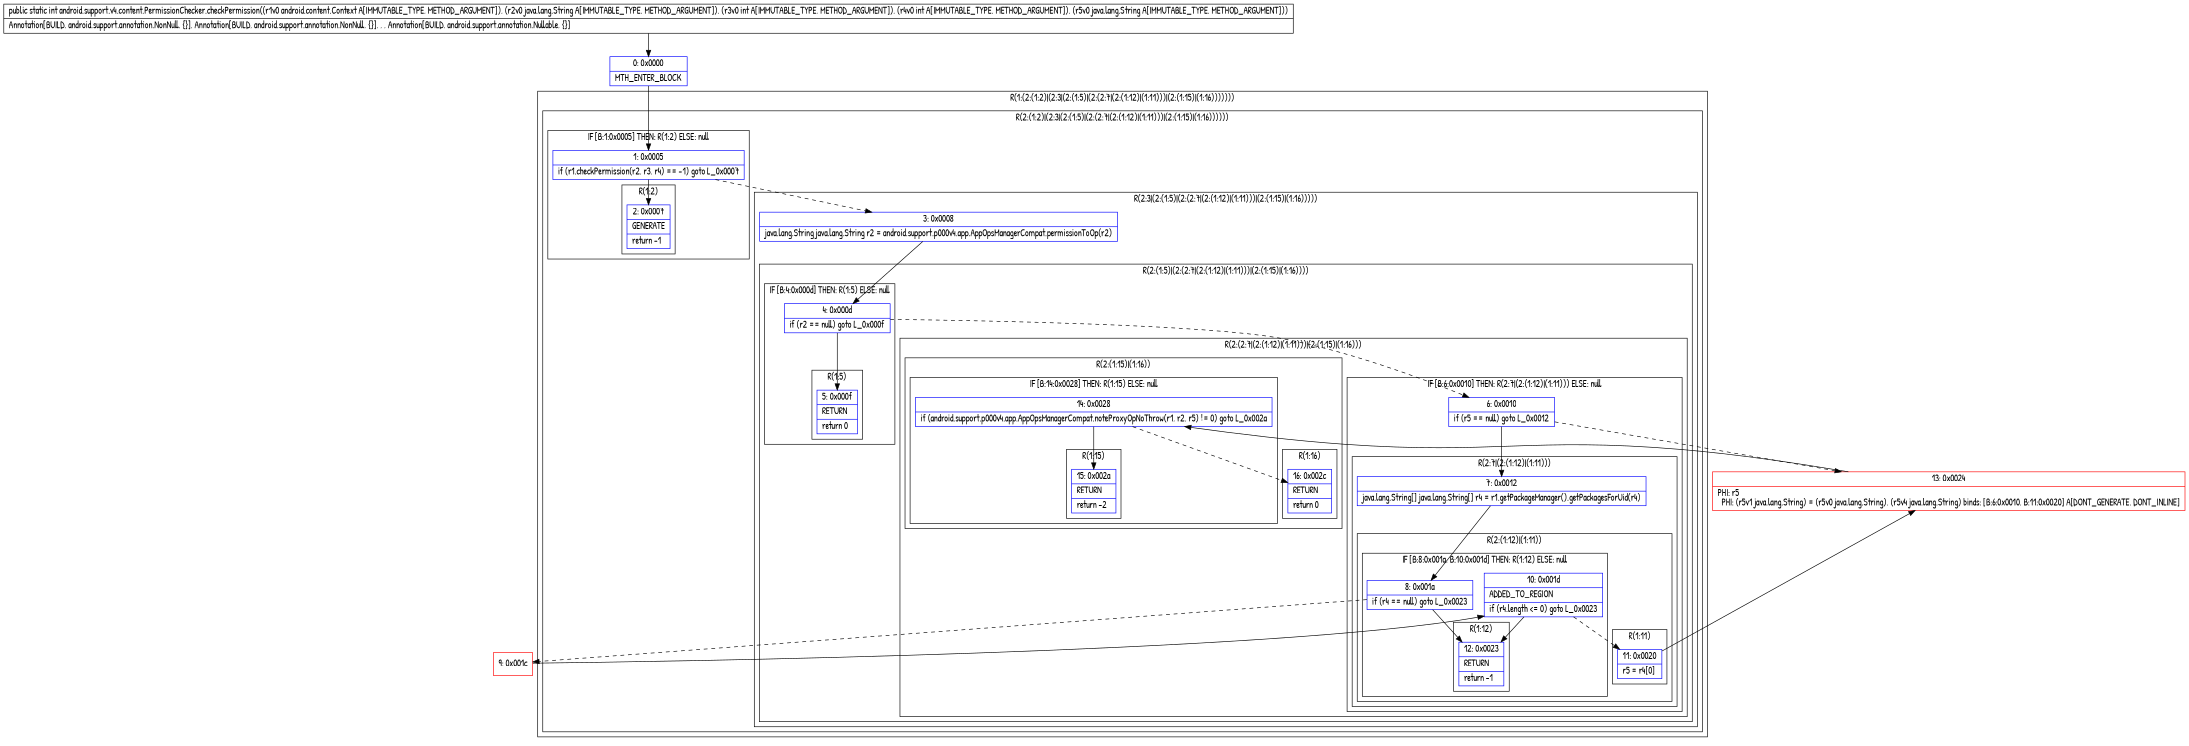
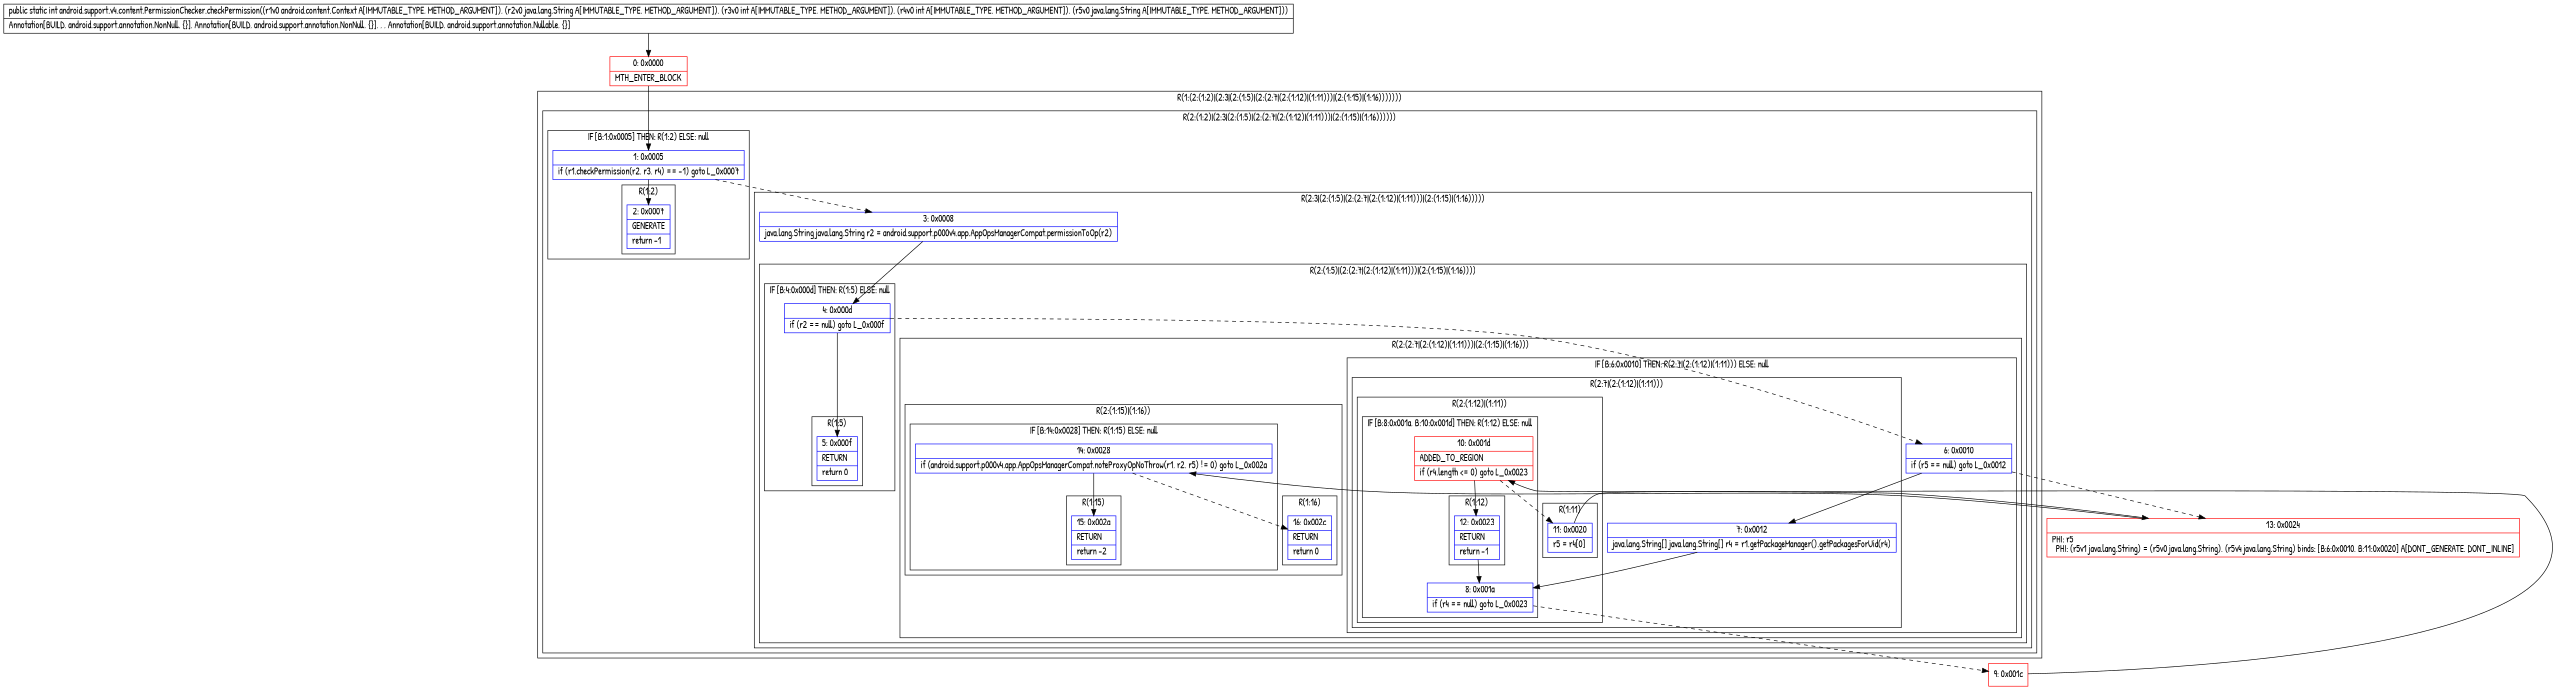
node "0: 0x0000": color blue -> red
node "10: 0x001d": color blue -> red
edge "8: 0x001a" -> "12: 0x0023": reversed
